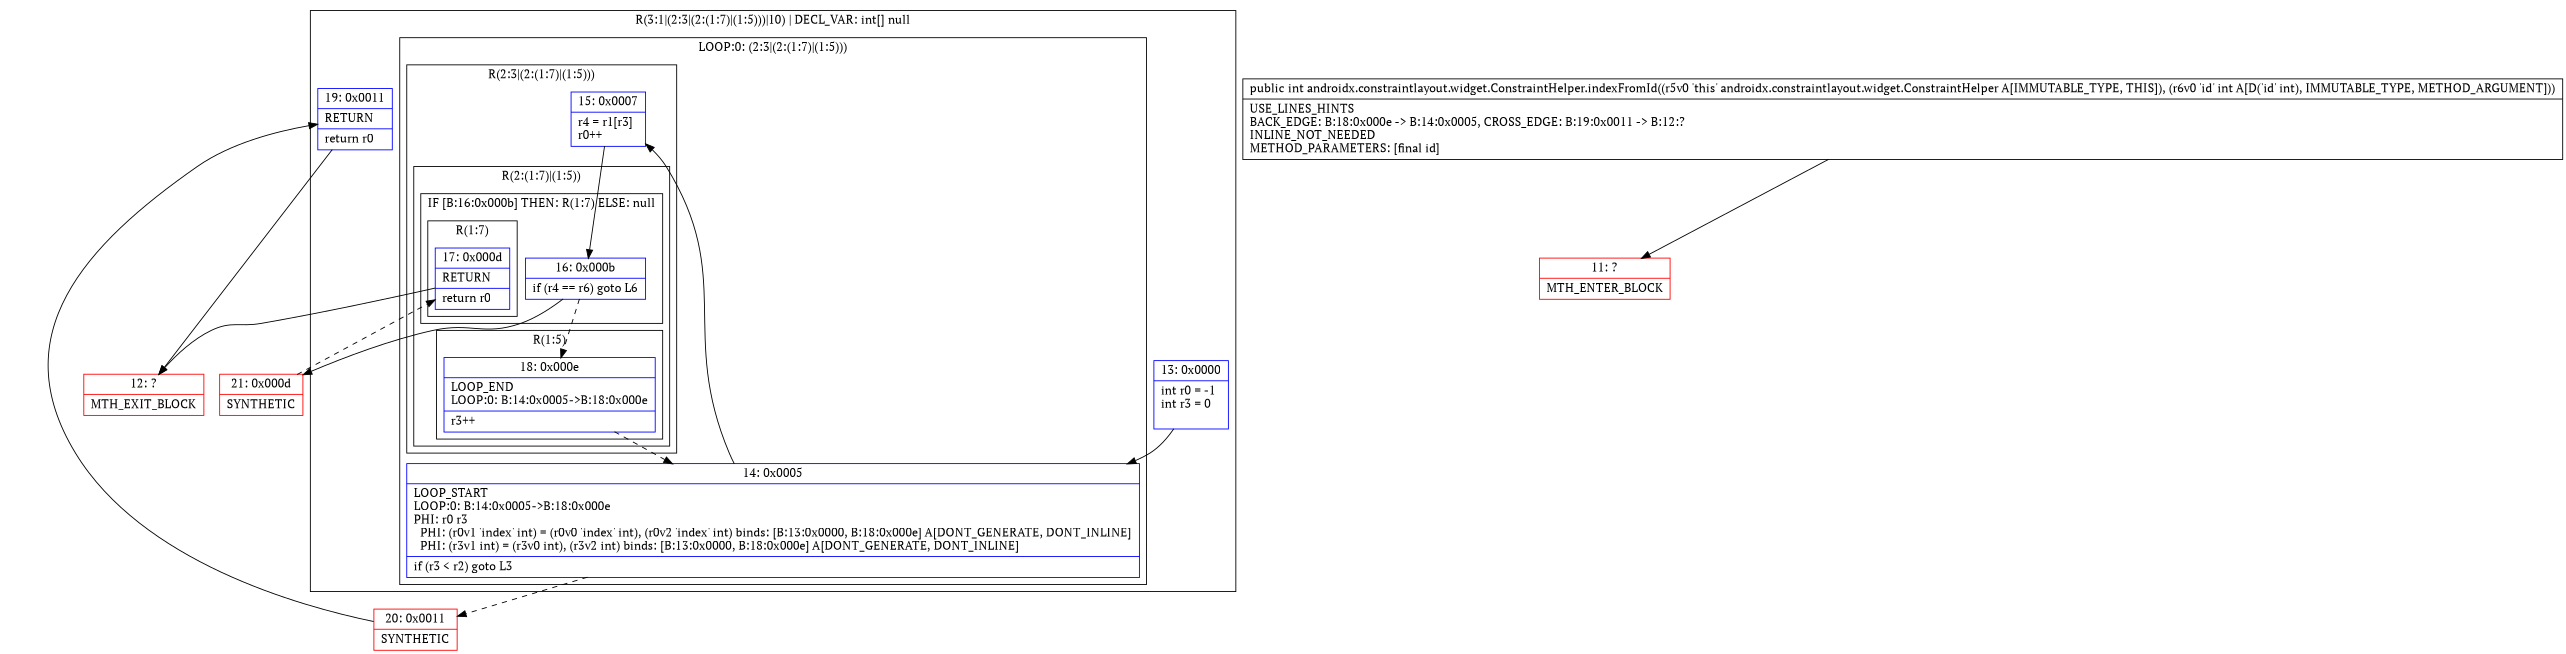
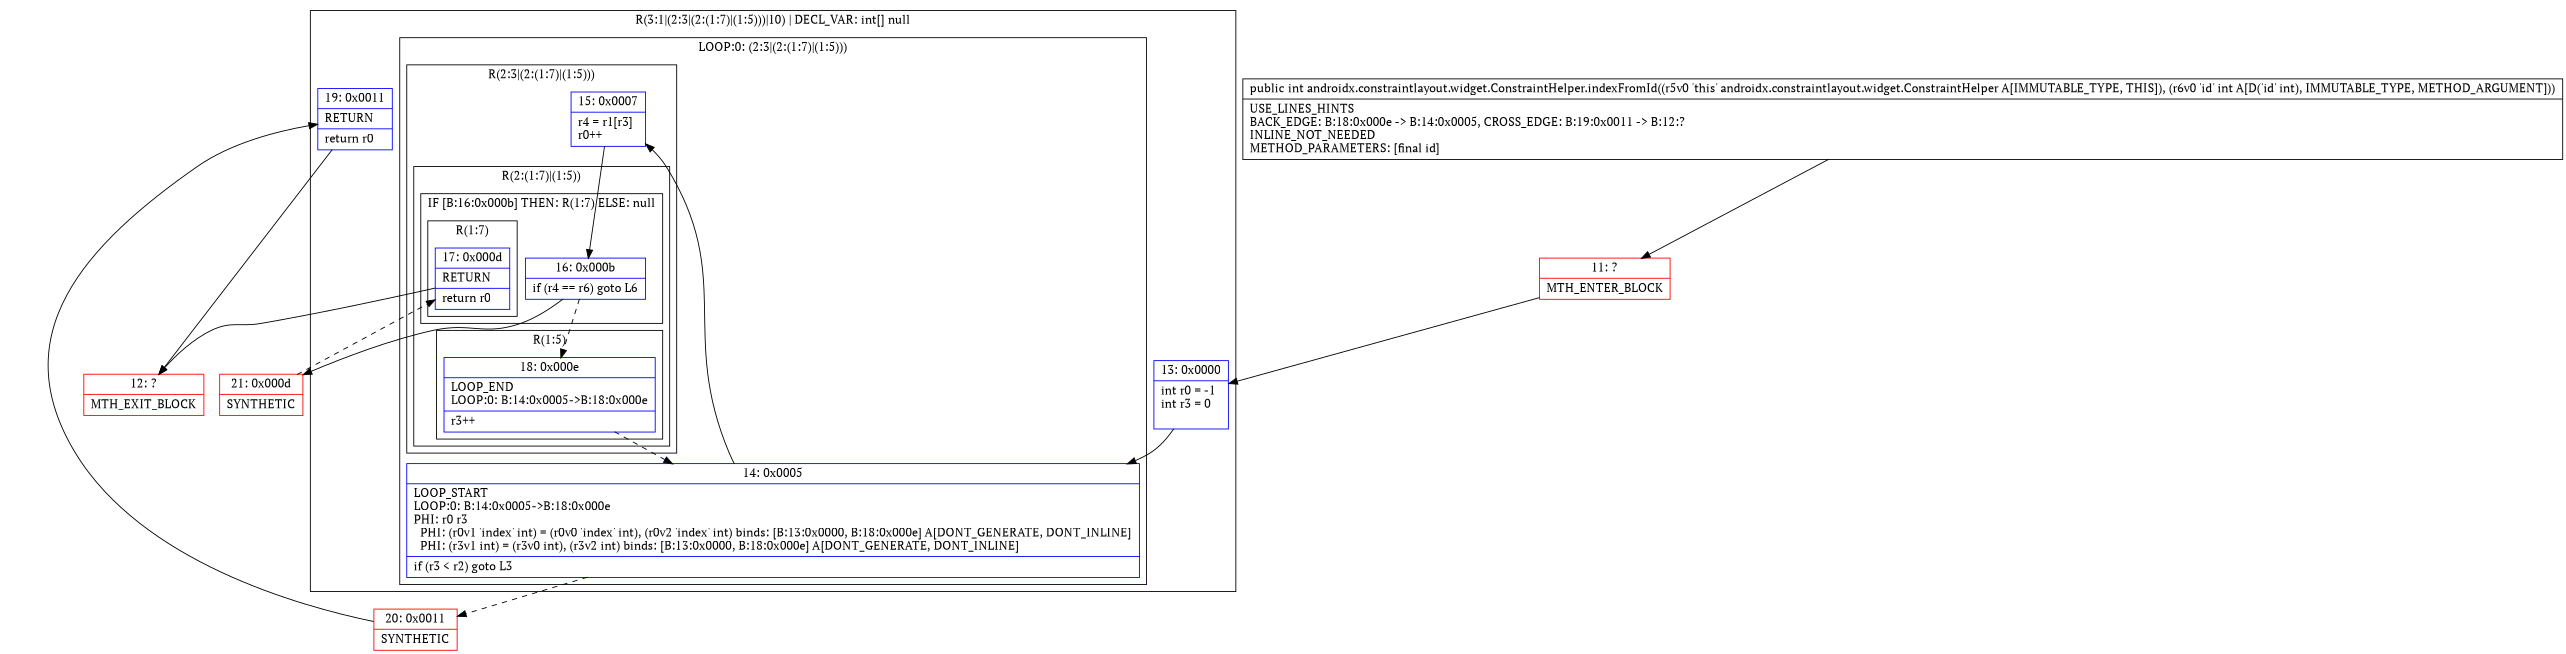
edge "11: ?" -> "13: 0x0000": added
